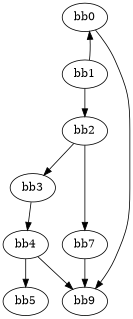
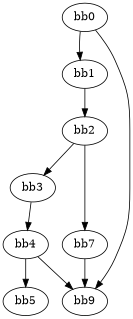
edge "bb1" -> "bb0": reversed
